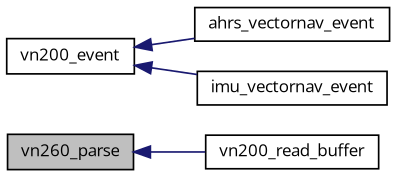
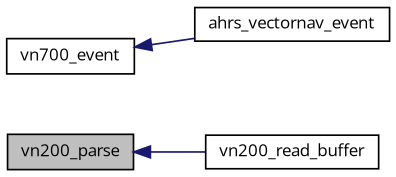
node "vn200_event": label "vn200_event" -> "vn700_event"
node "imu_vectornav_event": removed
node "vn260_parse": label "vn260_parse" -> "vn200_parse"
